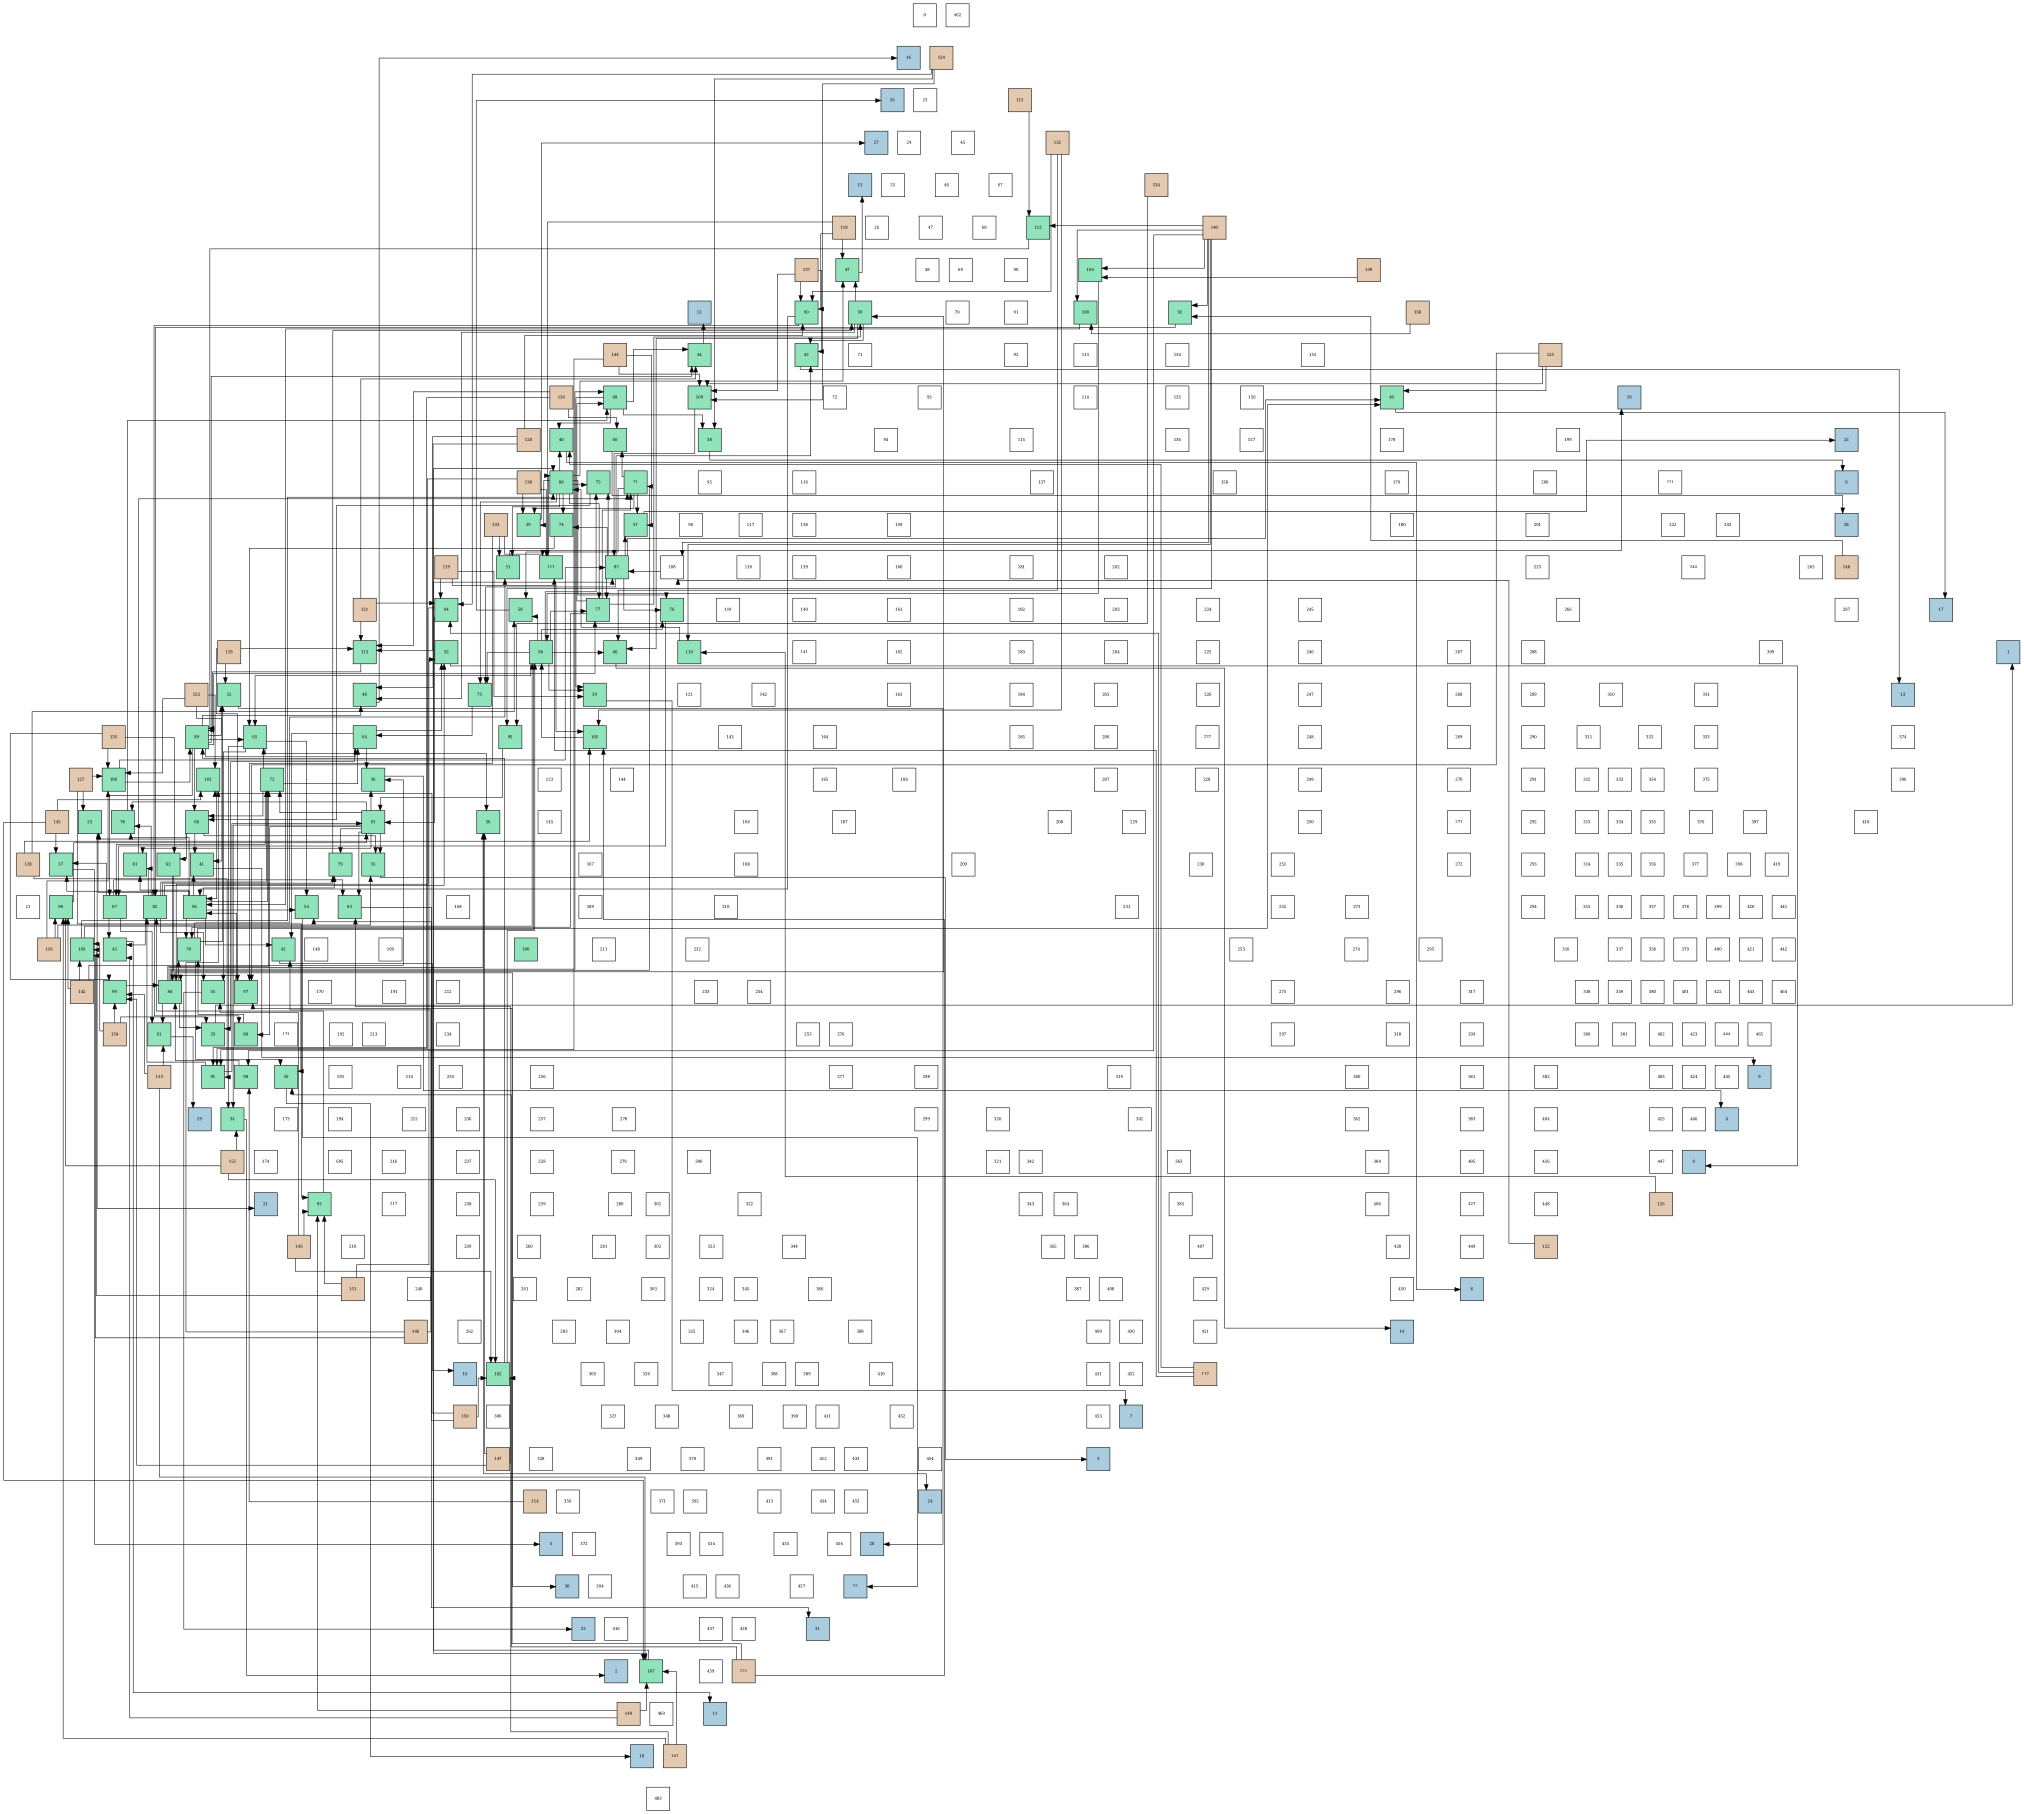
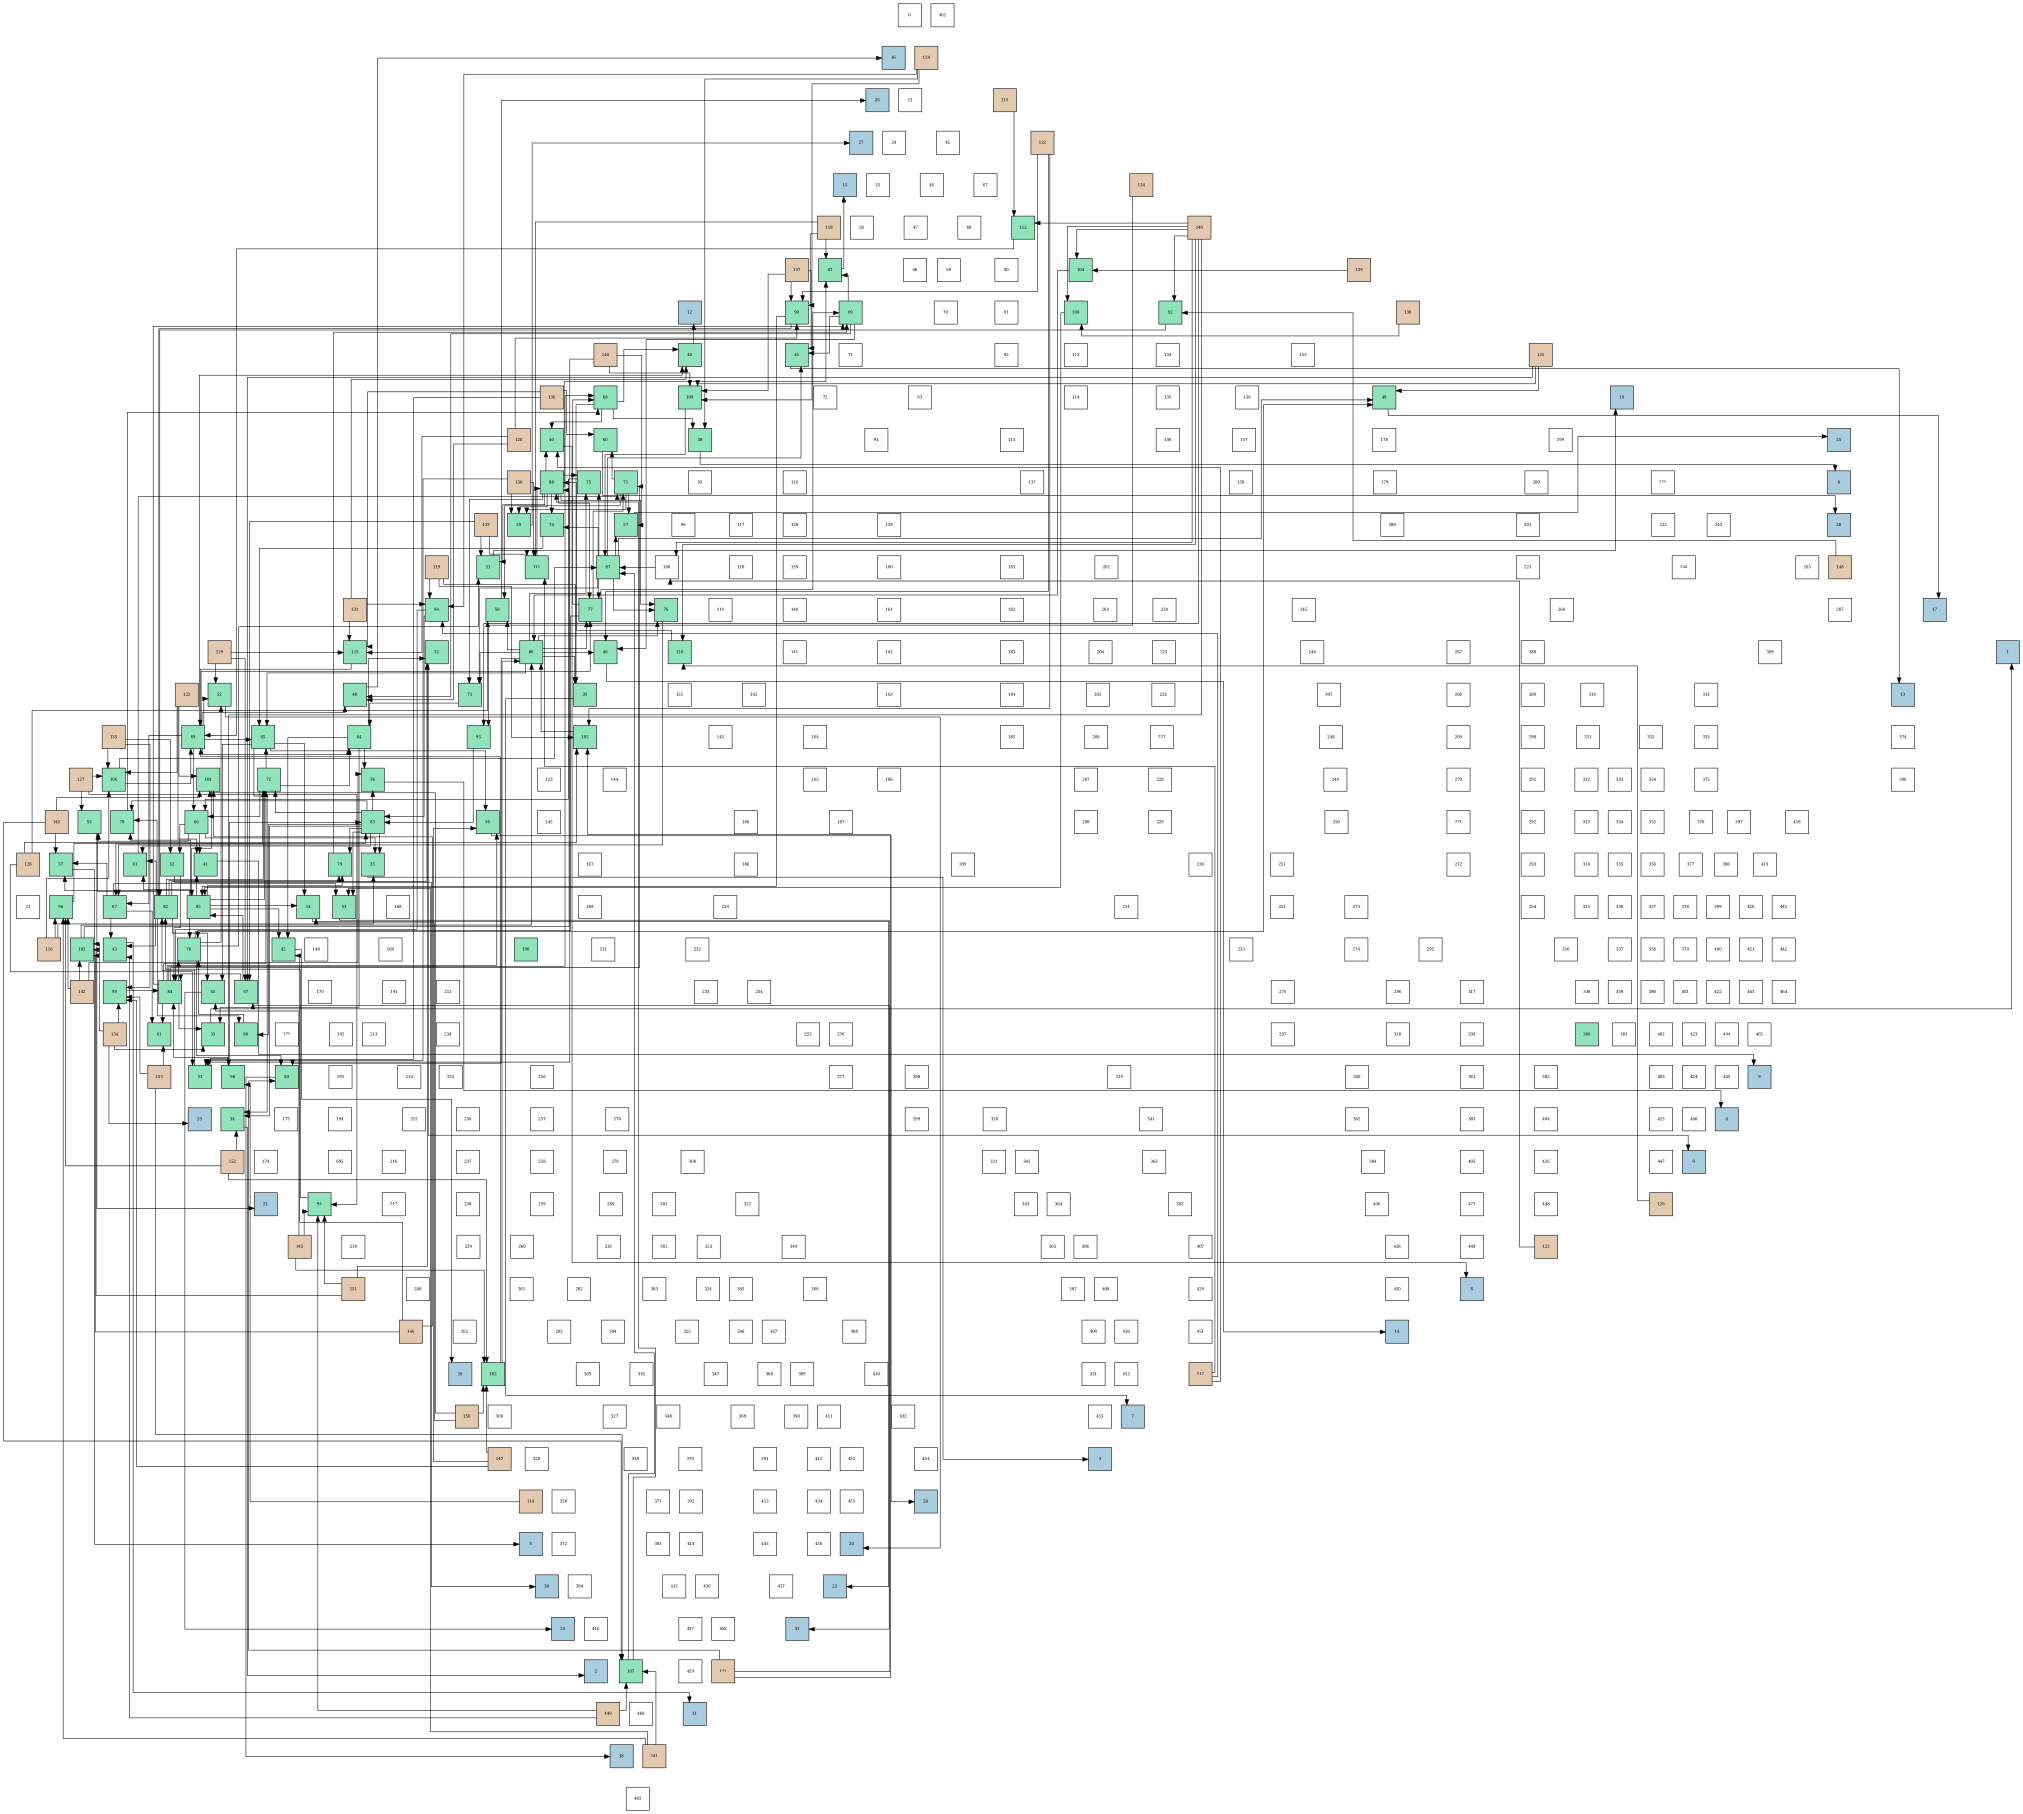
node "247": label "247" -> "947"
node "360": fillcolor #ffffff -> #91e3bb
edge "61" -> "29": now "154" -> "29"
